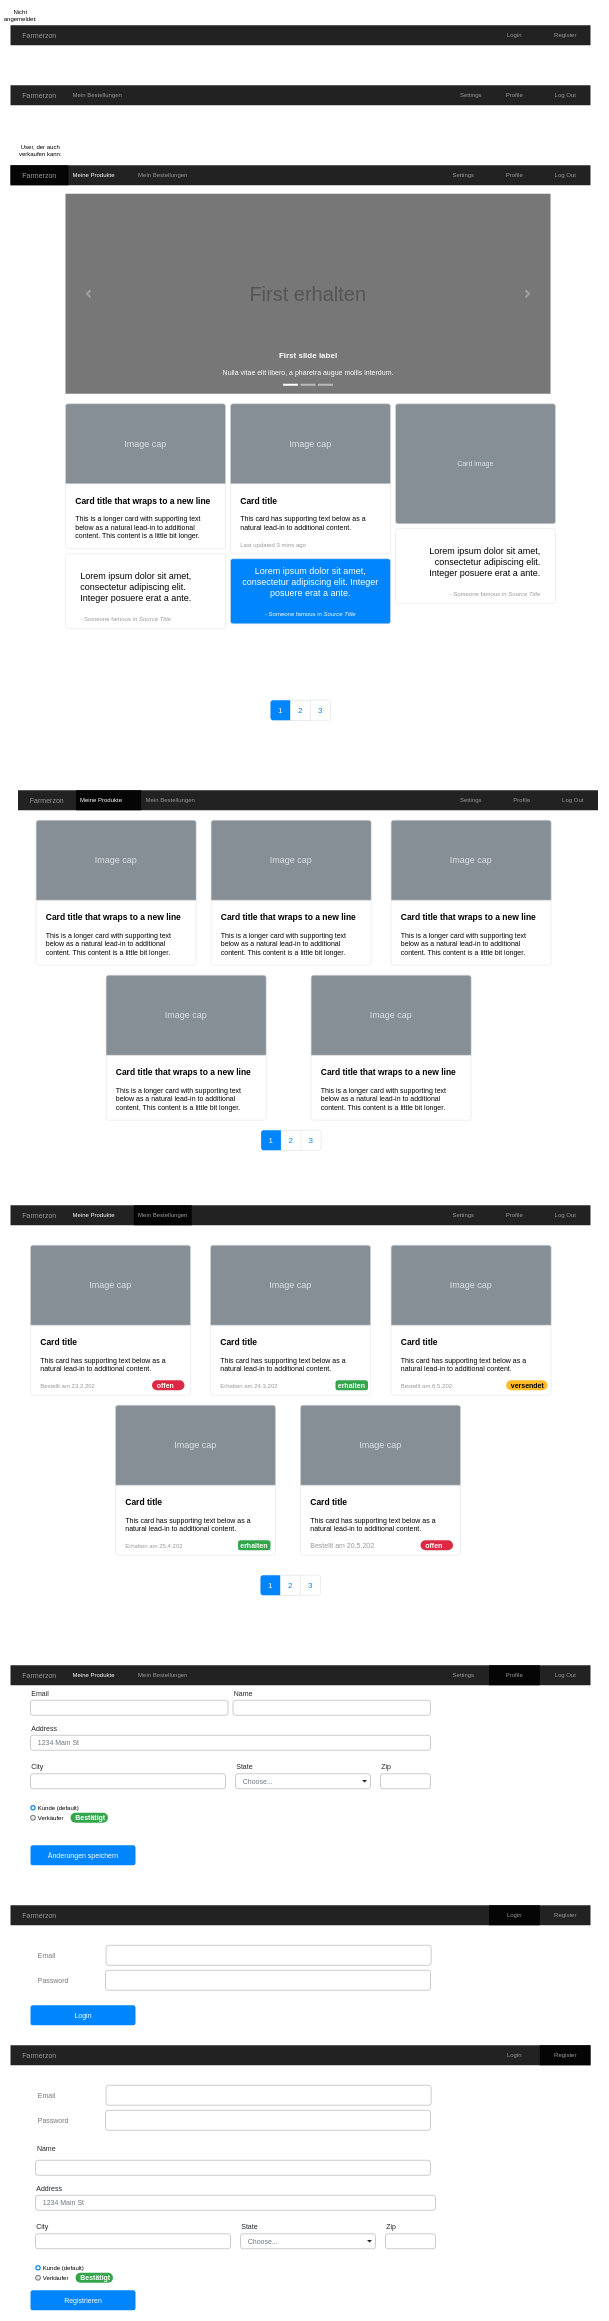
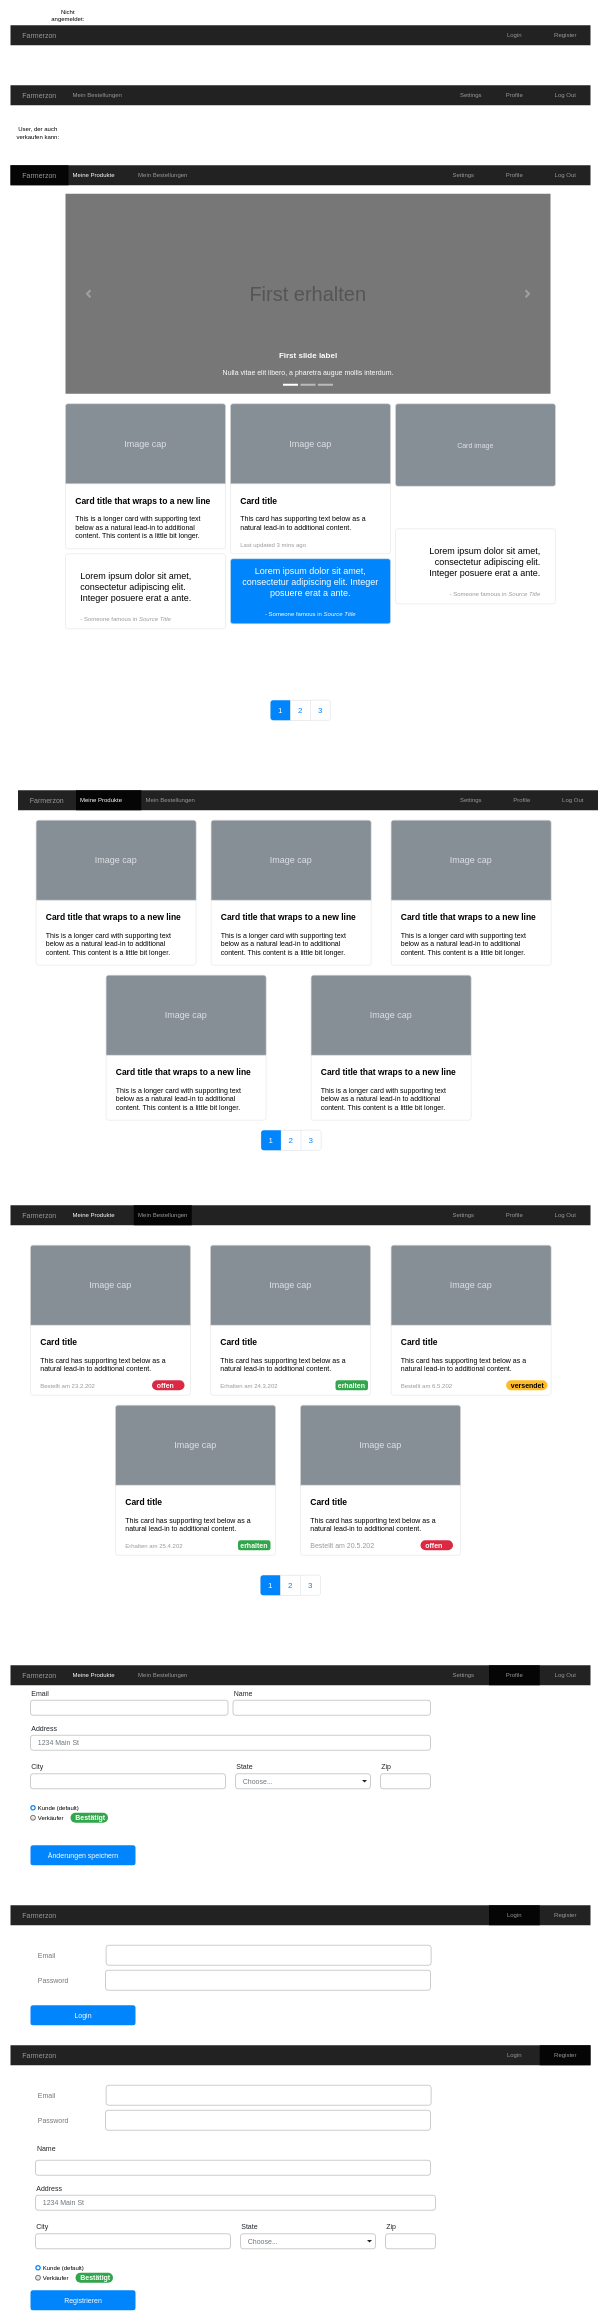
node "Nicht angemeldet:": moved (20, 15) -> (68, 15)
node "User, der auch verkaufen kann:": moved (40, 150) -> (38, 133)
node "Card image": size 160x120 -> 160x83
